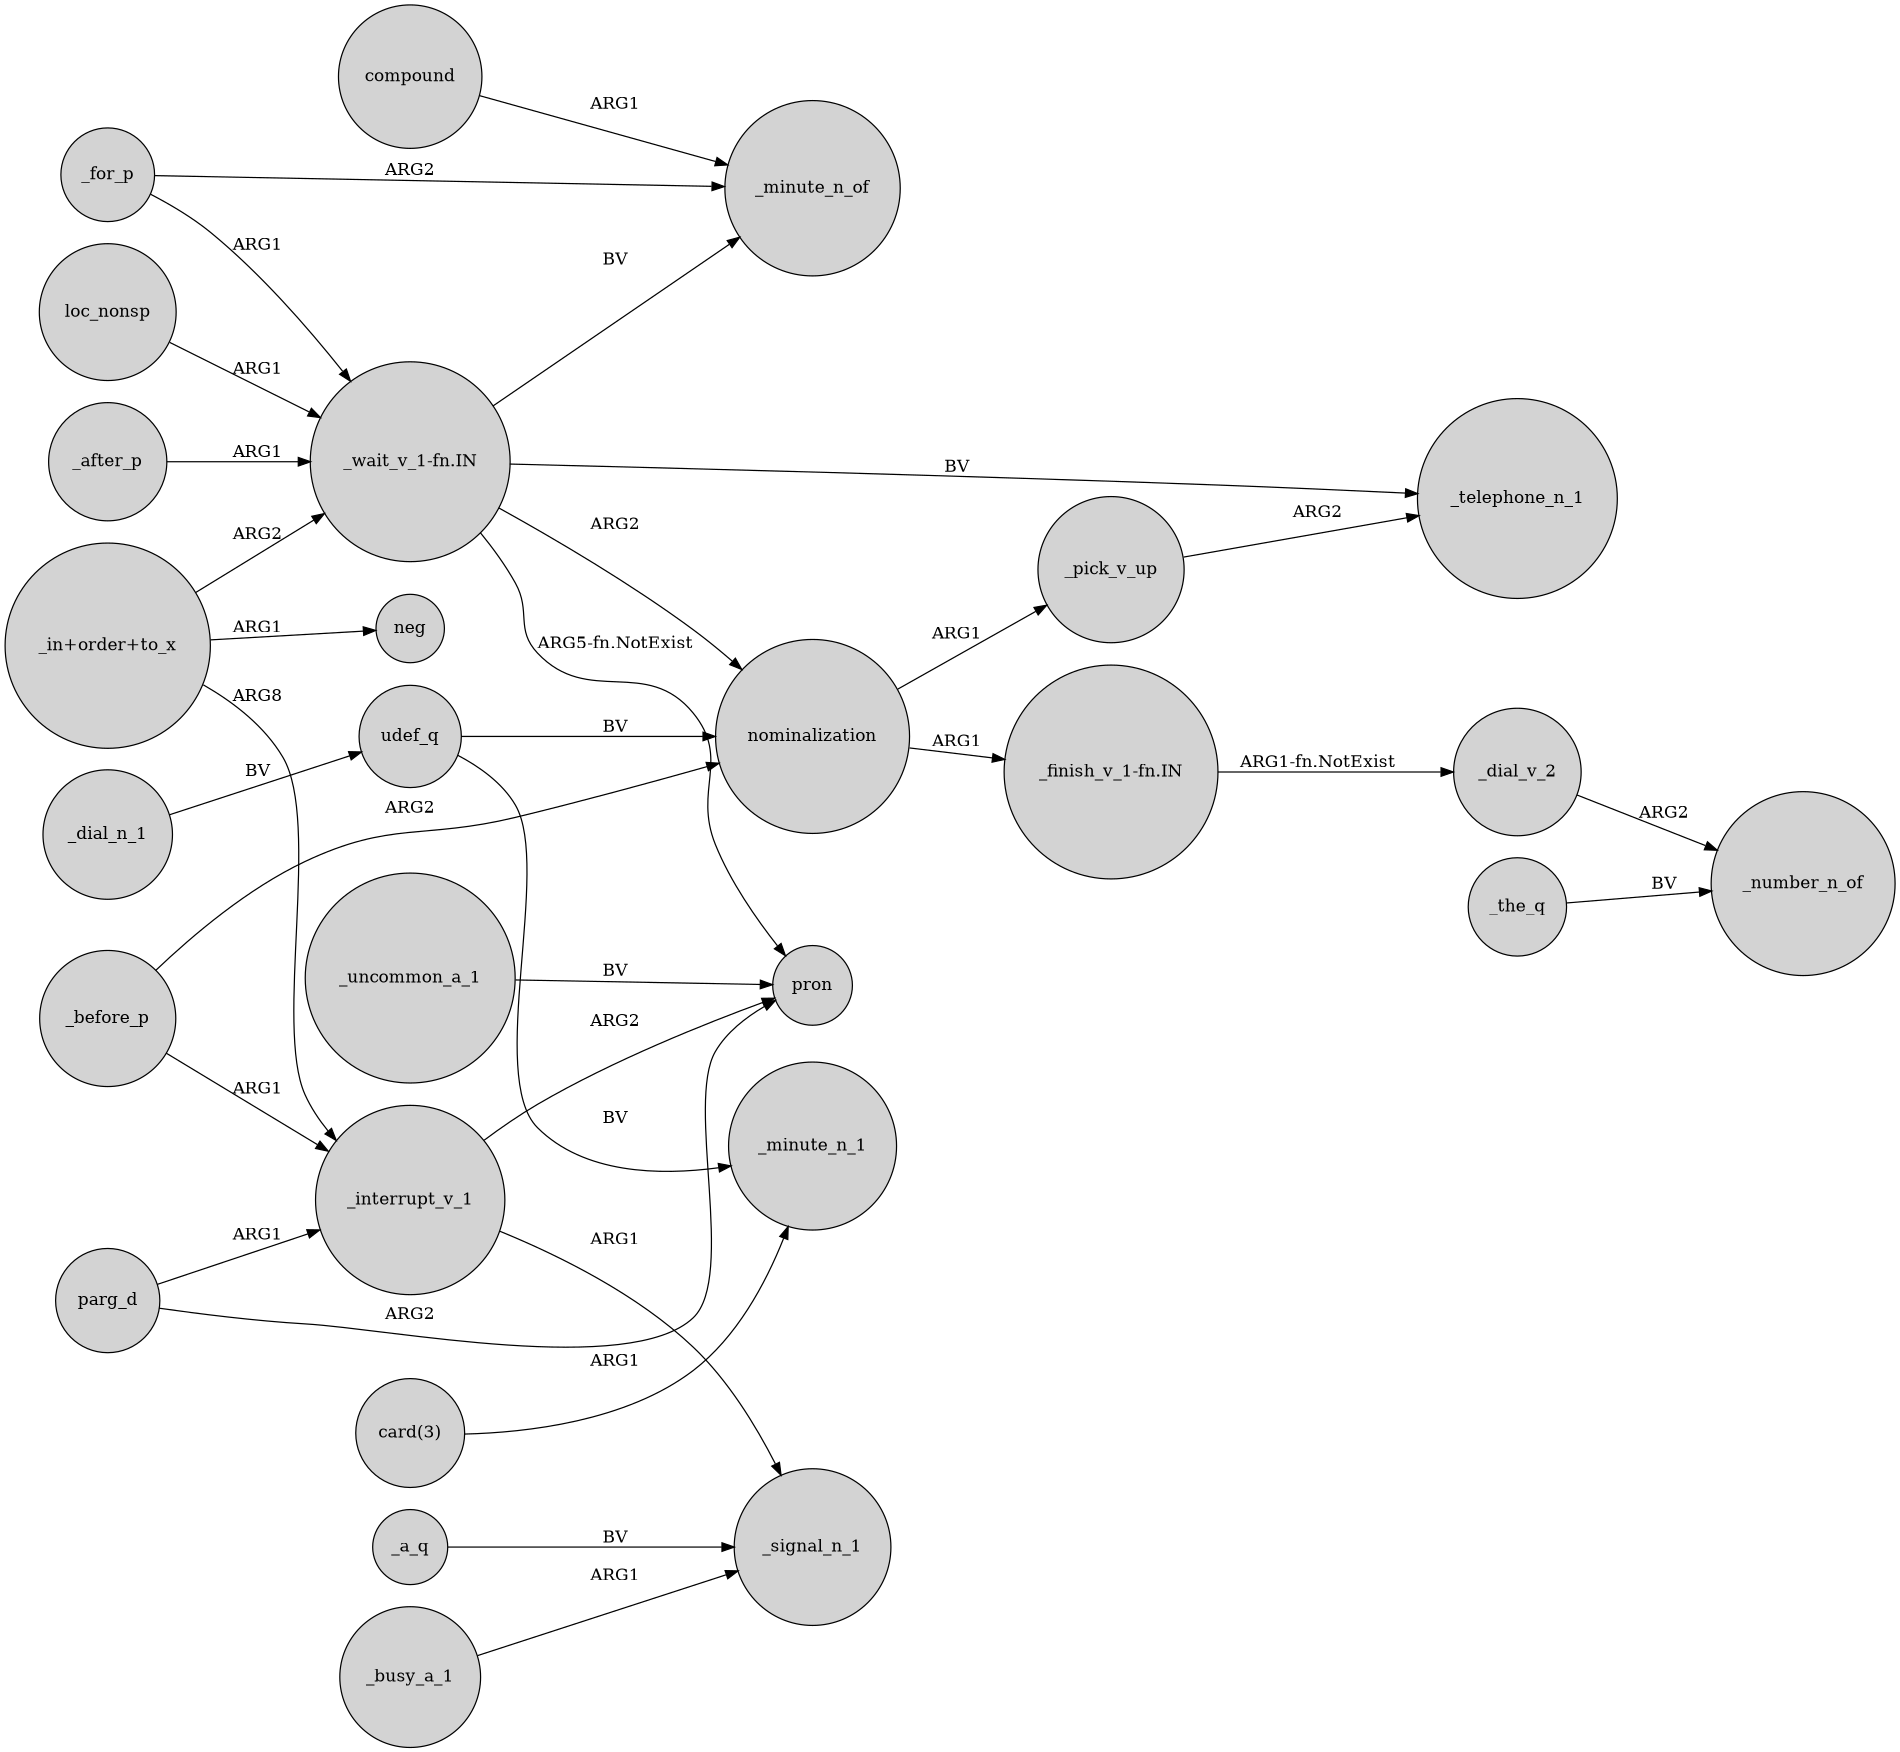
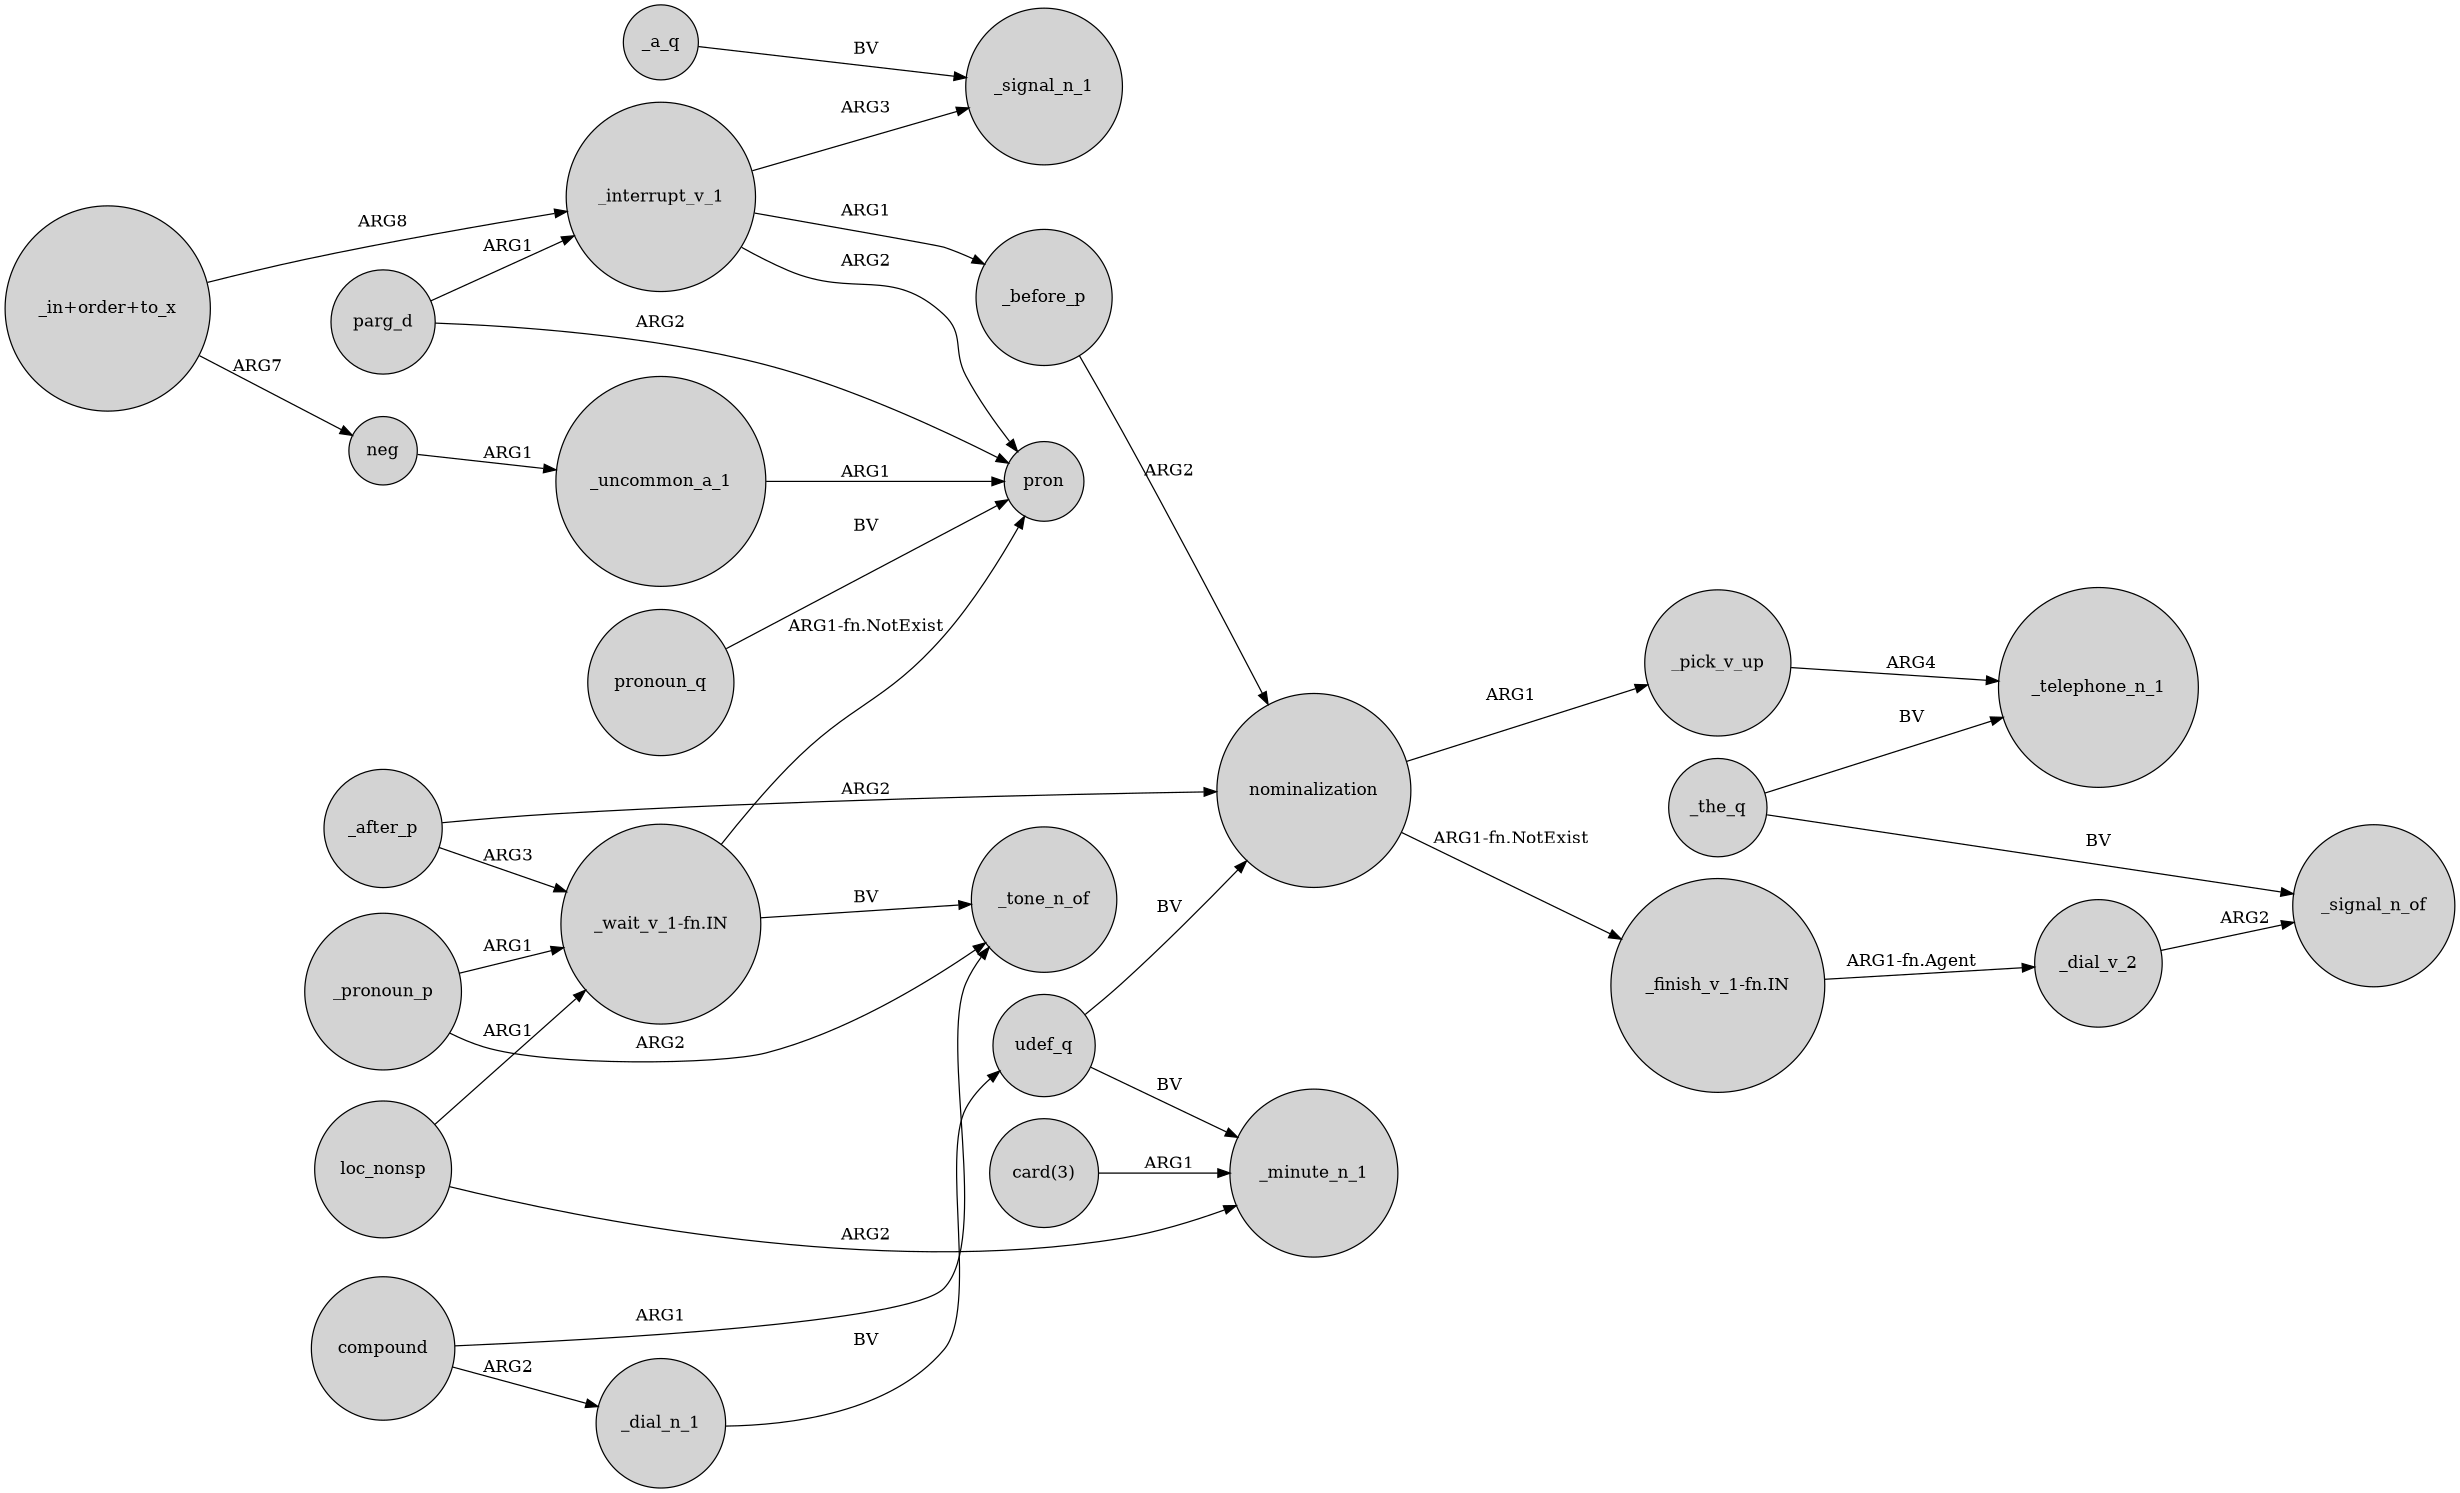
node "_for_p": label "_for_p" -> "_pronoun_p"
node "_minute_n_of": label "_minute_n_of" -> "_tone_n_of"
edge "_after_p" -> "_wait_v_1-fn.IN": label "ARG1" -> "ARG3"
edge "neg" -> "_uncommon_a_1": added, label "ARG1"
edge "_wait_v_1-fn.IN" -> "_telephone_n_1": now "_the_q" -> "_telephone_n_1"
edge "_pick_v_up" -> "_telephone_n_1": label "ARG2" -> "ARG4"
edge "_in+order+to_x" -> "_wait_v_1-fn.IN": removed, label "ARG2"
edge "_wait_v_1-fn.IN" -> "nominalization": now "_after_p" -> "nominalization"
edge "_in+order+to_x" -> "neg": label "ARG1" -> "ARG7"
edge "_wait_v_1-fn.IN" -> "pron": label "ARG5-fn.NotExist" -> "ARG1-fn.NotExist"
node "pronoun_q": added
edge "nominalization" -> "_finish_v_1-fn.IN": label "ARG1" -> "ARG1-fn.NotExist"
edge "_finish_v_1-fn.IN" -> "_dial_v_2": label "ARG1-fn.NotExist" -> "ARG1-fn.Agent"
node "_number_n_of": label "_number_n_of" -> "_signal_n_of"
edge "_uncommon_a_1" -> "pron": label "BV" -> "ARG1"
edge "_before_p" -> "_interrupt_v_1": reversed
edge "_interrupt_v_1" -> "_signal_n_1": label "ARG1" -> "ARG3"
edge "loc_nonsp" -> "_minute_n_1": added, label "ARG2"
edge "compound" -> "_dial_n_1": added, label "ARG2"
node "_busy_a_1": removed
